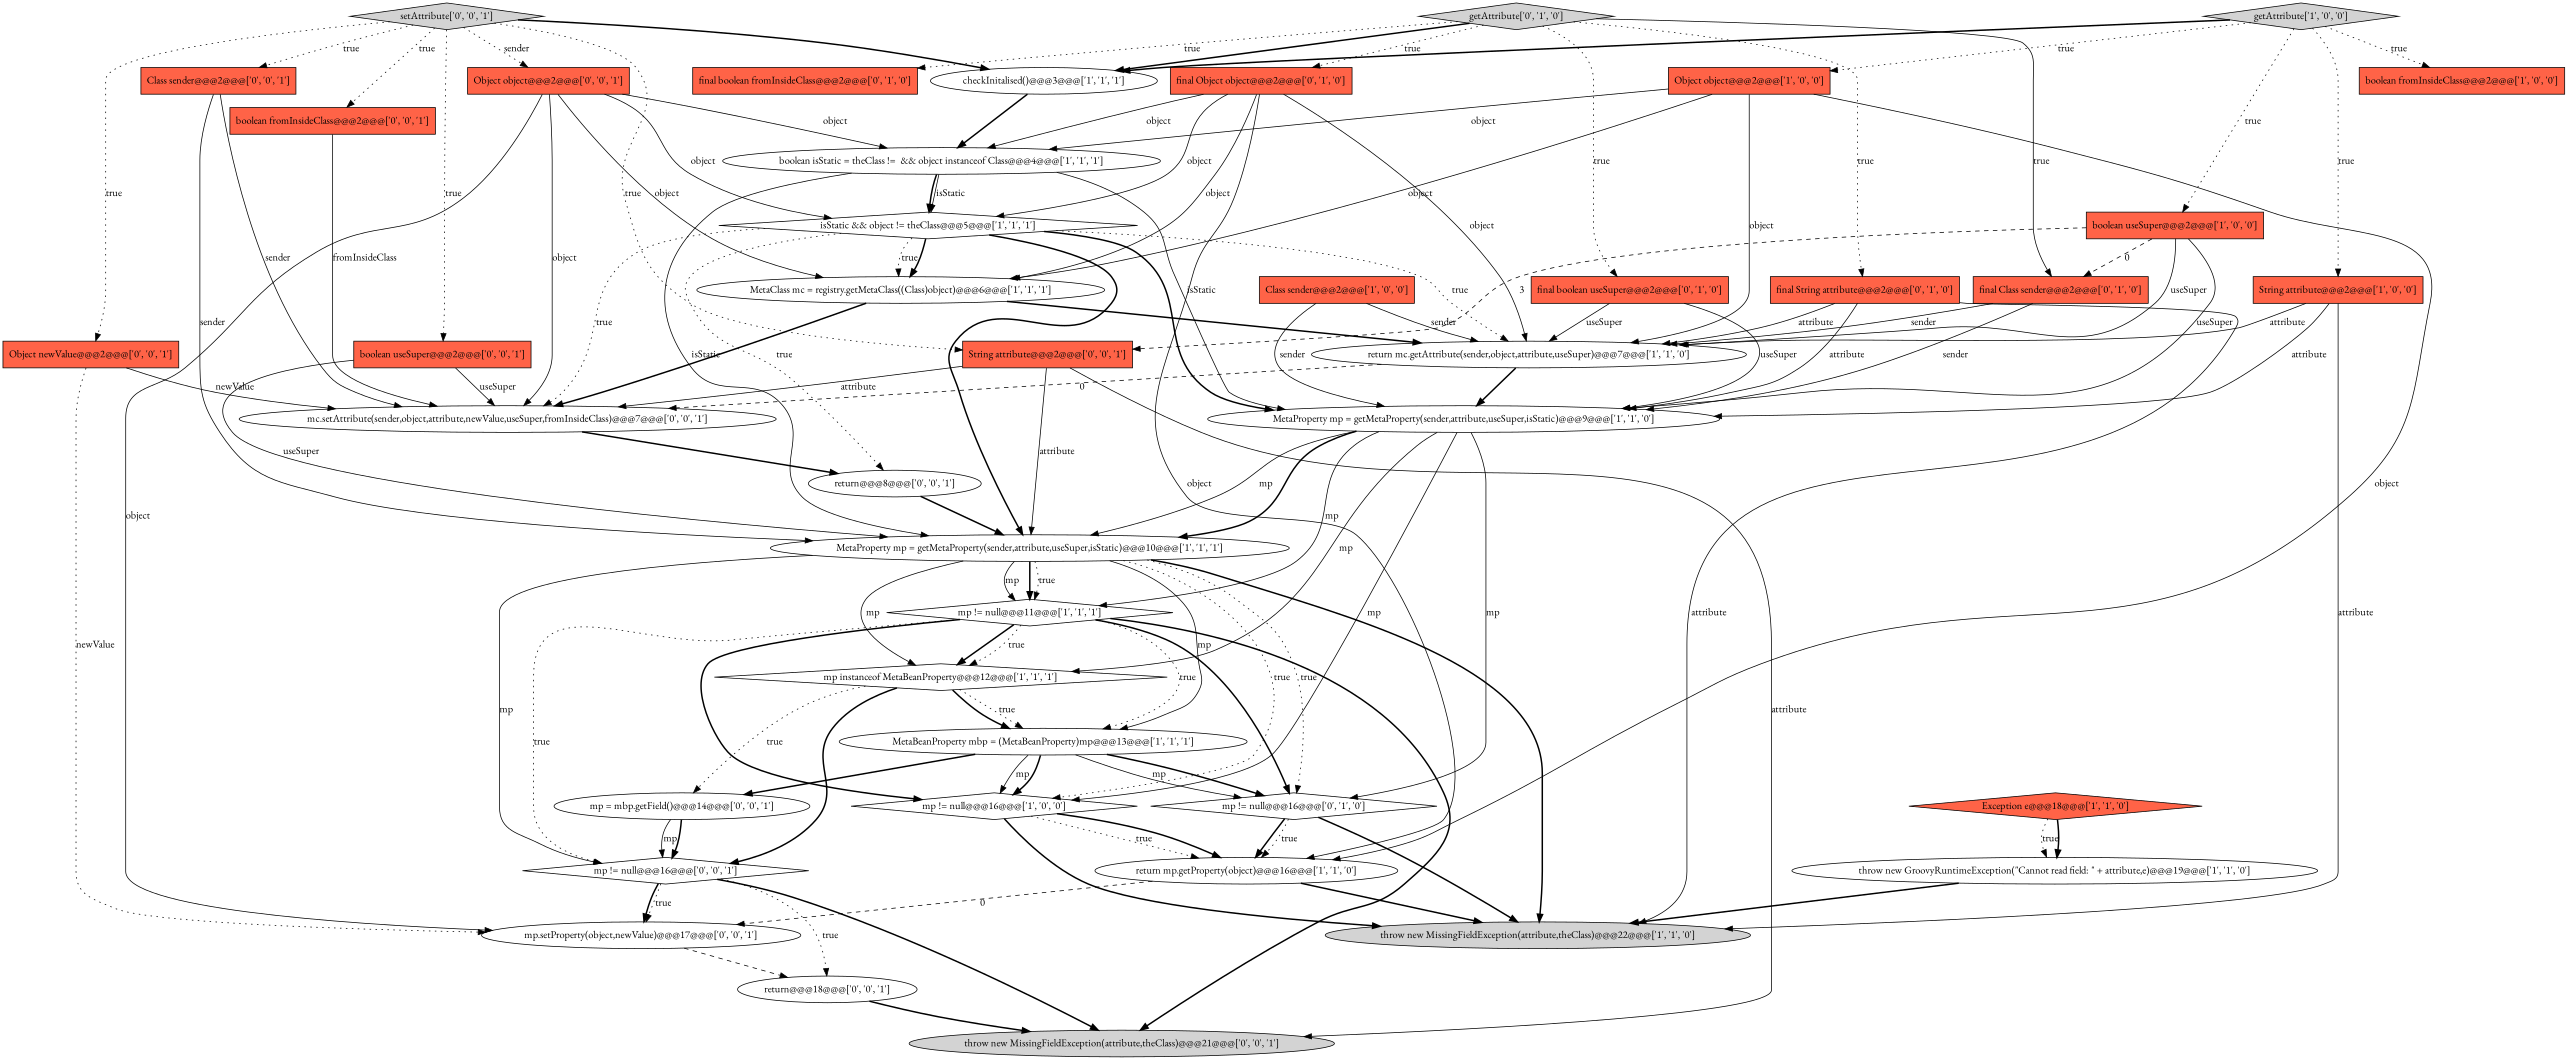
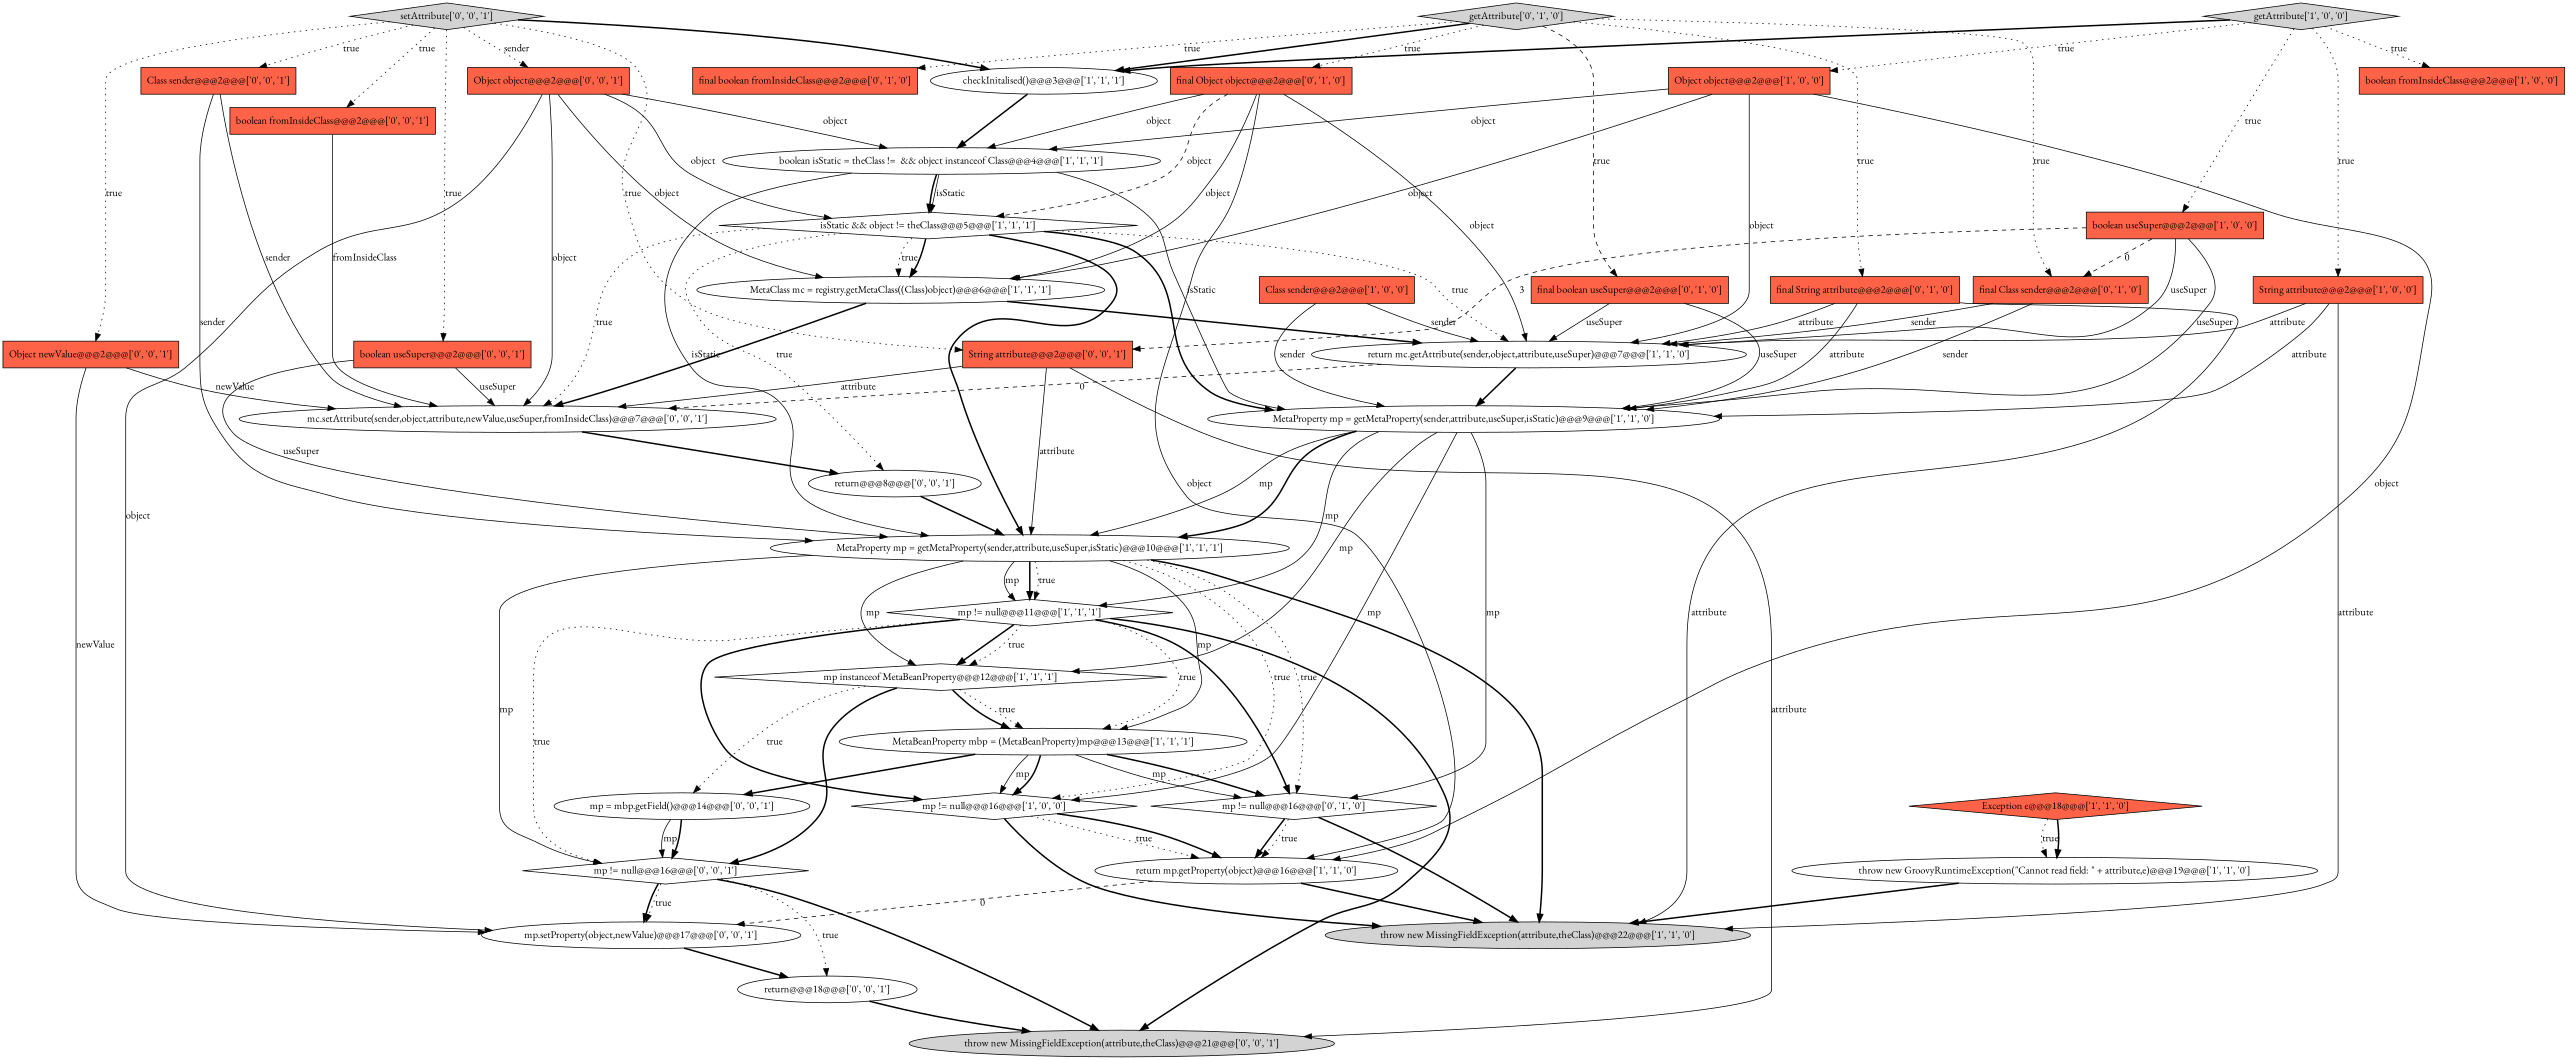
edge "getAttribute['0', '1', '0']" -> "final Class sender@@@2@@@['0', '1', '0']": style solid -> dotted
edge "getAttribute['0', '1', '0']" -> "final boolean useSuper@@@2@@@['0', '1', '0']": style dotted -> dashed
edge "final Object object@@@2@@@['0', '1', '0']" -> "isStatic && object != theClass@@@5@@@['1', '1', '1']": style solid -> dashed
edge "Object newValue@@@2@@@['0', '0', '1']" -> "mp.setProperty(object,newValue)@@@17@@@['0', '0', '1']": style dotted -> solid
edge "mp.setProperty(object,newValue)@@@17@@@['0', '0', '1']" -> "return@@@18@@@['0', '0', '1']": style dashed -> bold
